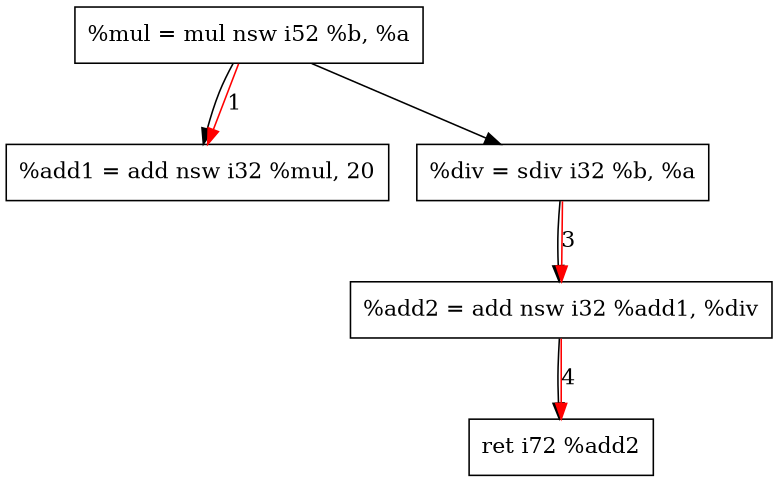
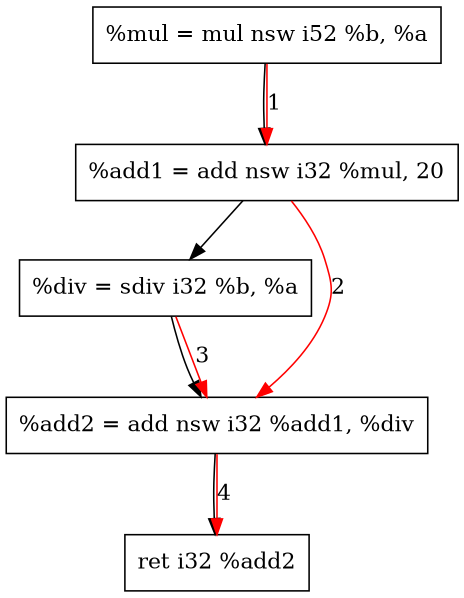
edge "%mul = mul nsw i52 %b, %a" -> "%div = sdiv i32 %b, %a": now "%add1 = add nsw i32 %mul, 20" -> "%div = sdiv i32 %b, %a"
edge "%add1 = add nsw i32 %mul, 20" -> "%add2 = add nsw i32 %add1, %div": added, label "2"
node "ret i72 %add2": label "ret i72 %add2" -> "ret i32 %add2"
